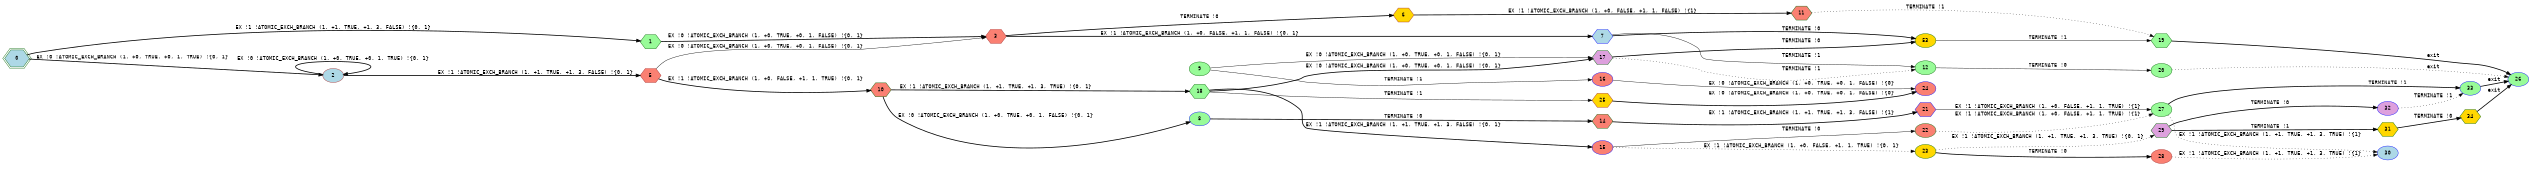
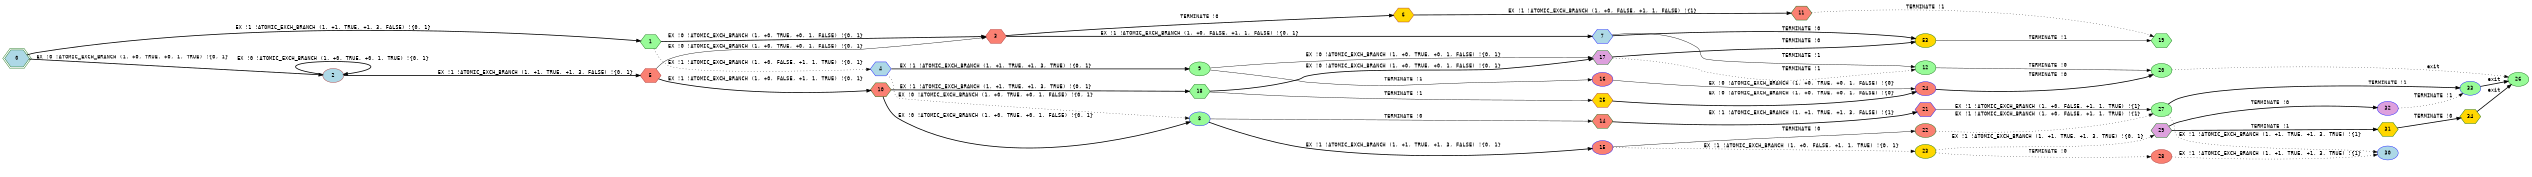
edge "19" -> "26": removed, label "exit"
node "4": added
node "26": color blue -> darkgreen
edge "24" -> "20": added, label "TERMINATE !0"
edge "8" -> "14": style bold -> solid
edge "18" -> "15": now "8" -> "15"
edge "23" -> "28": style bold -> dotted
